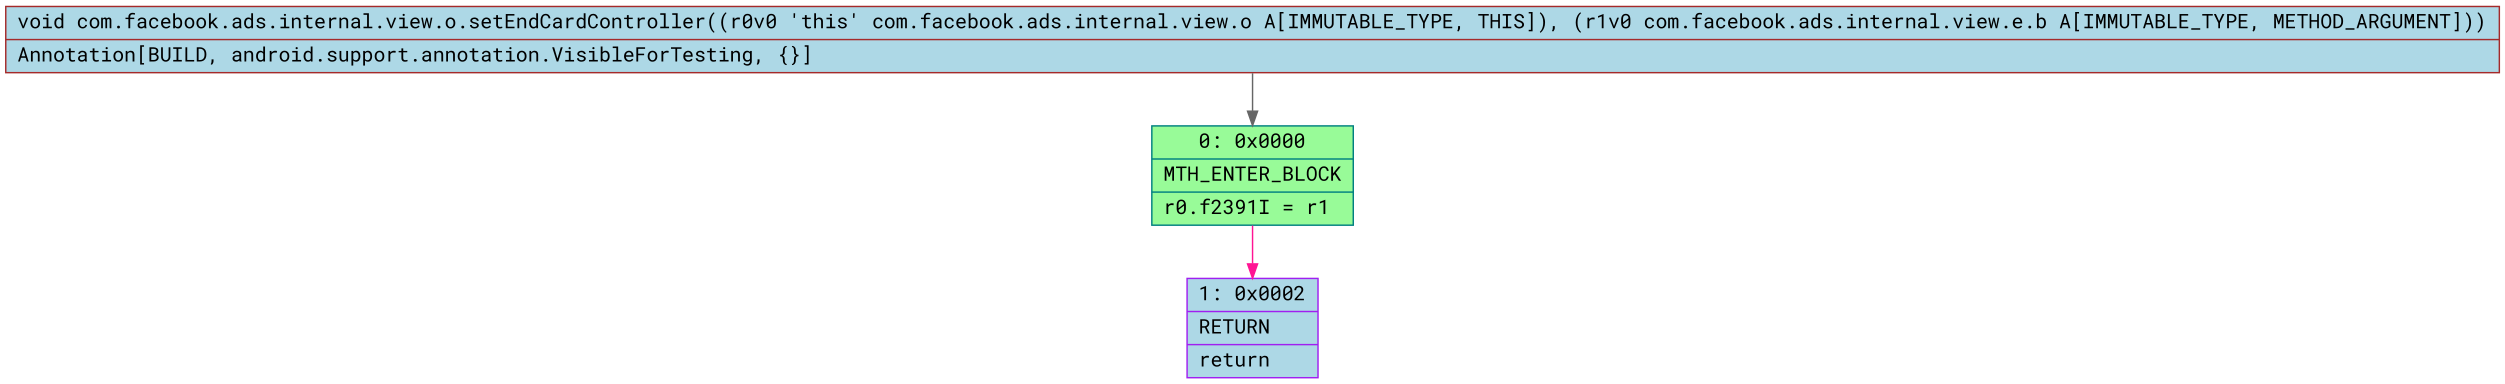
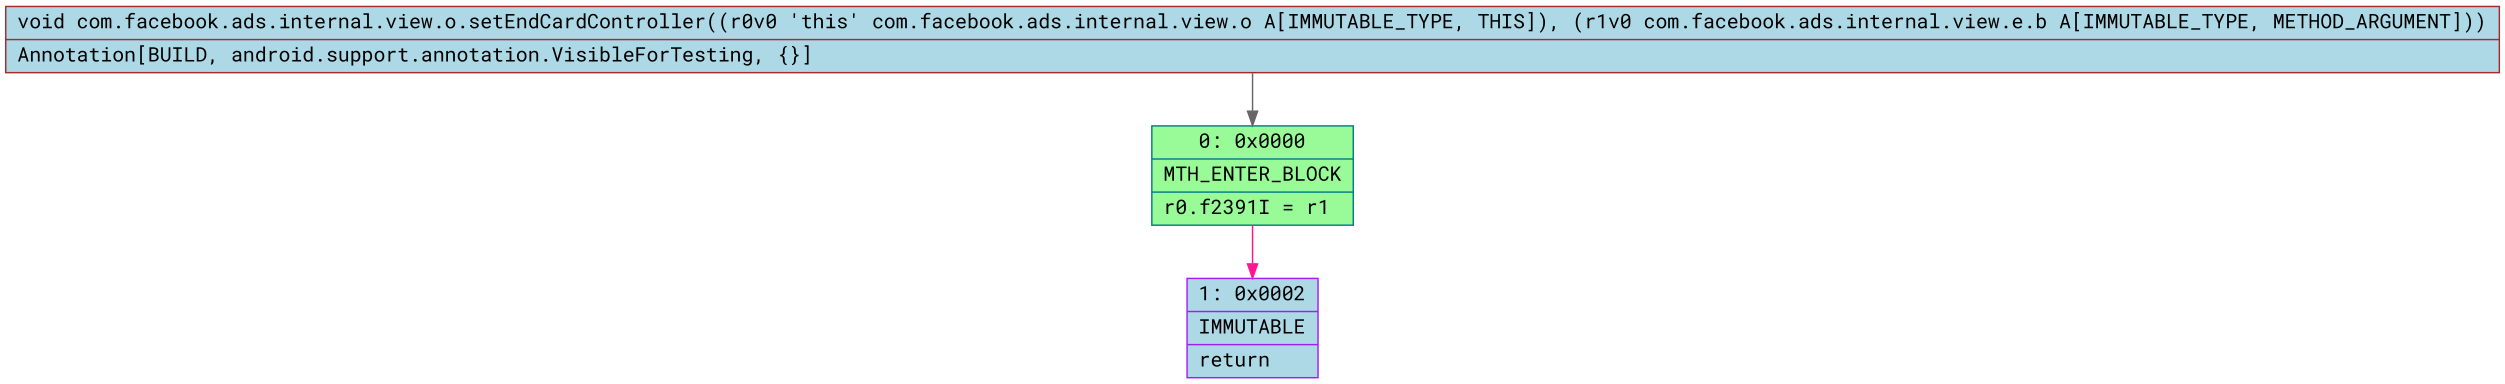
node "1: 0x0002": text "RETURN" -> "IMMUTABLE"
